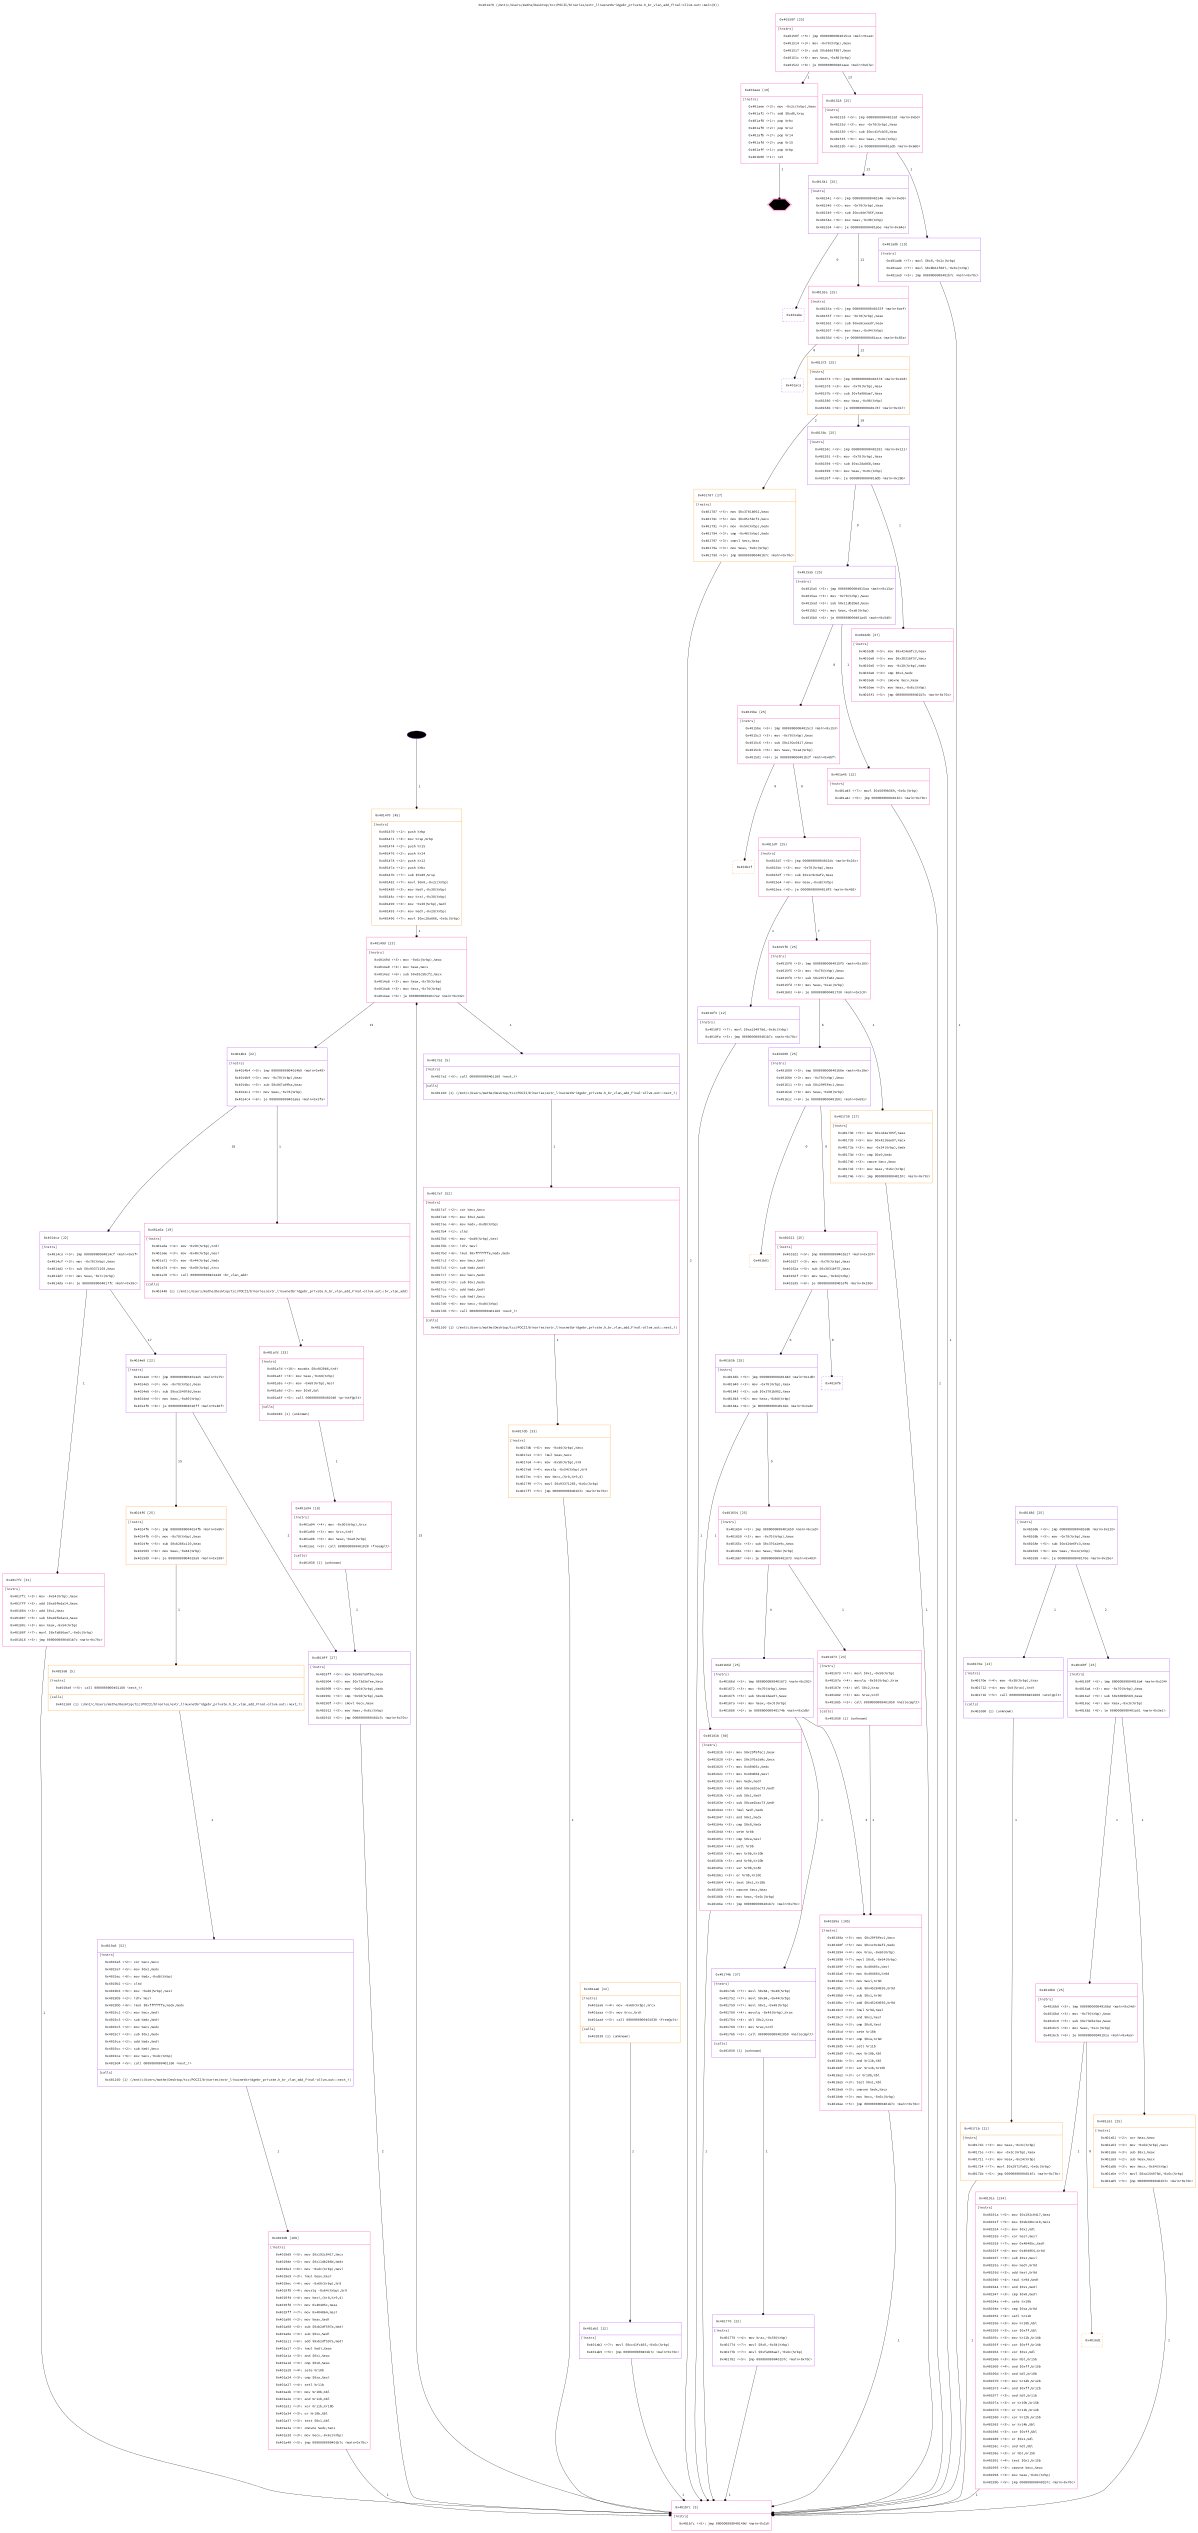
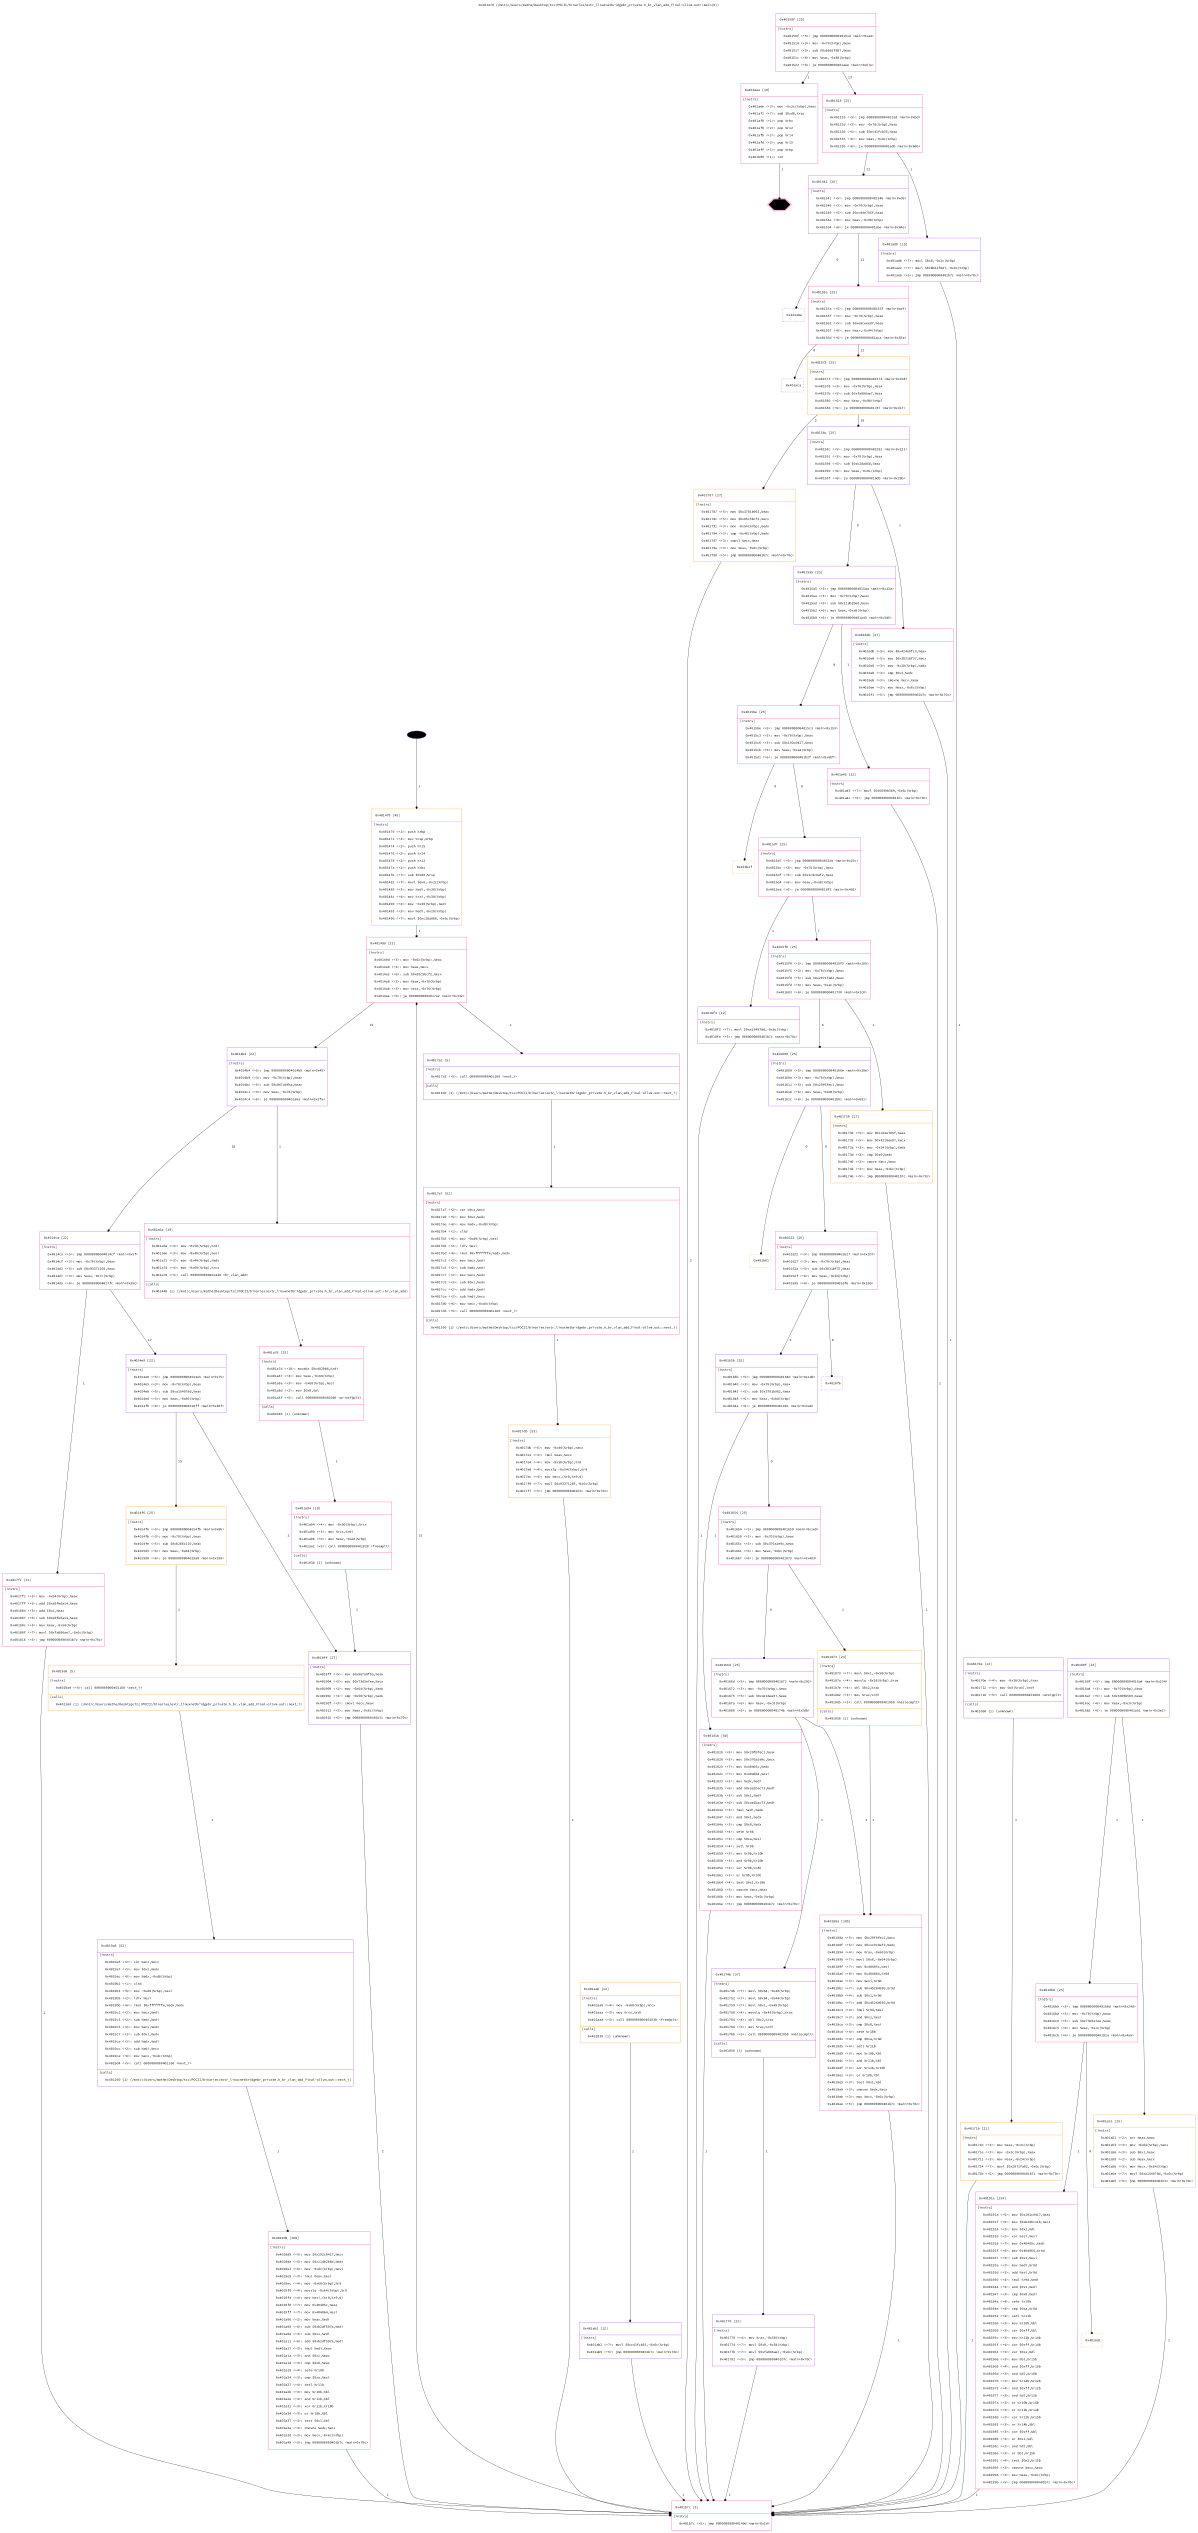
node "0x401686 [25]": removed
node "0x401873 [23]": color deeppink -> darkorange
